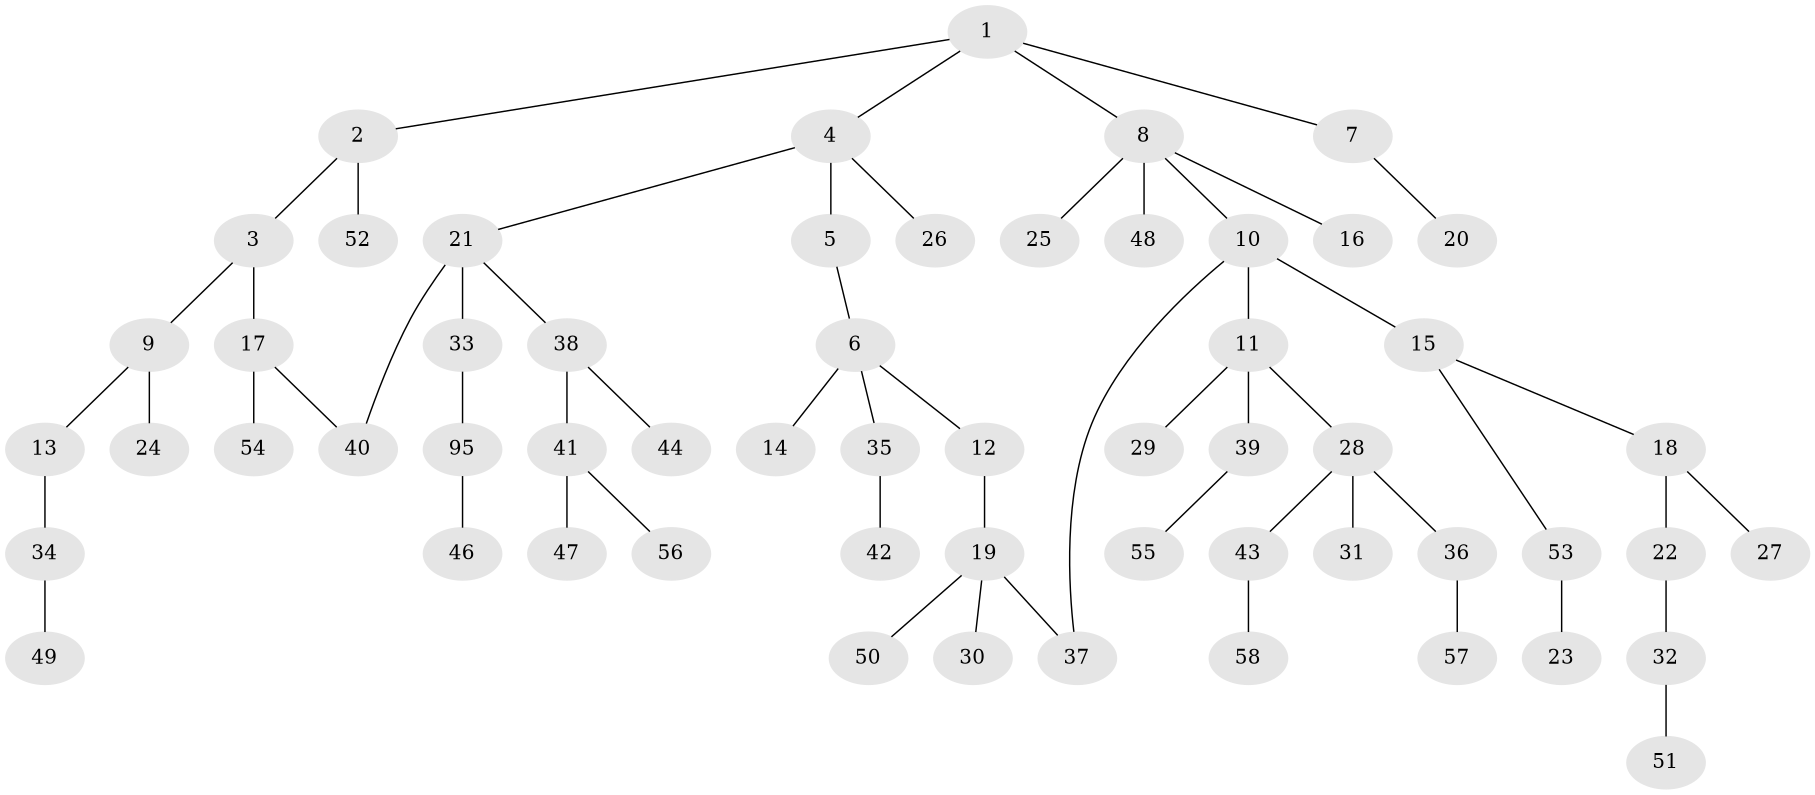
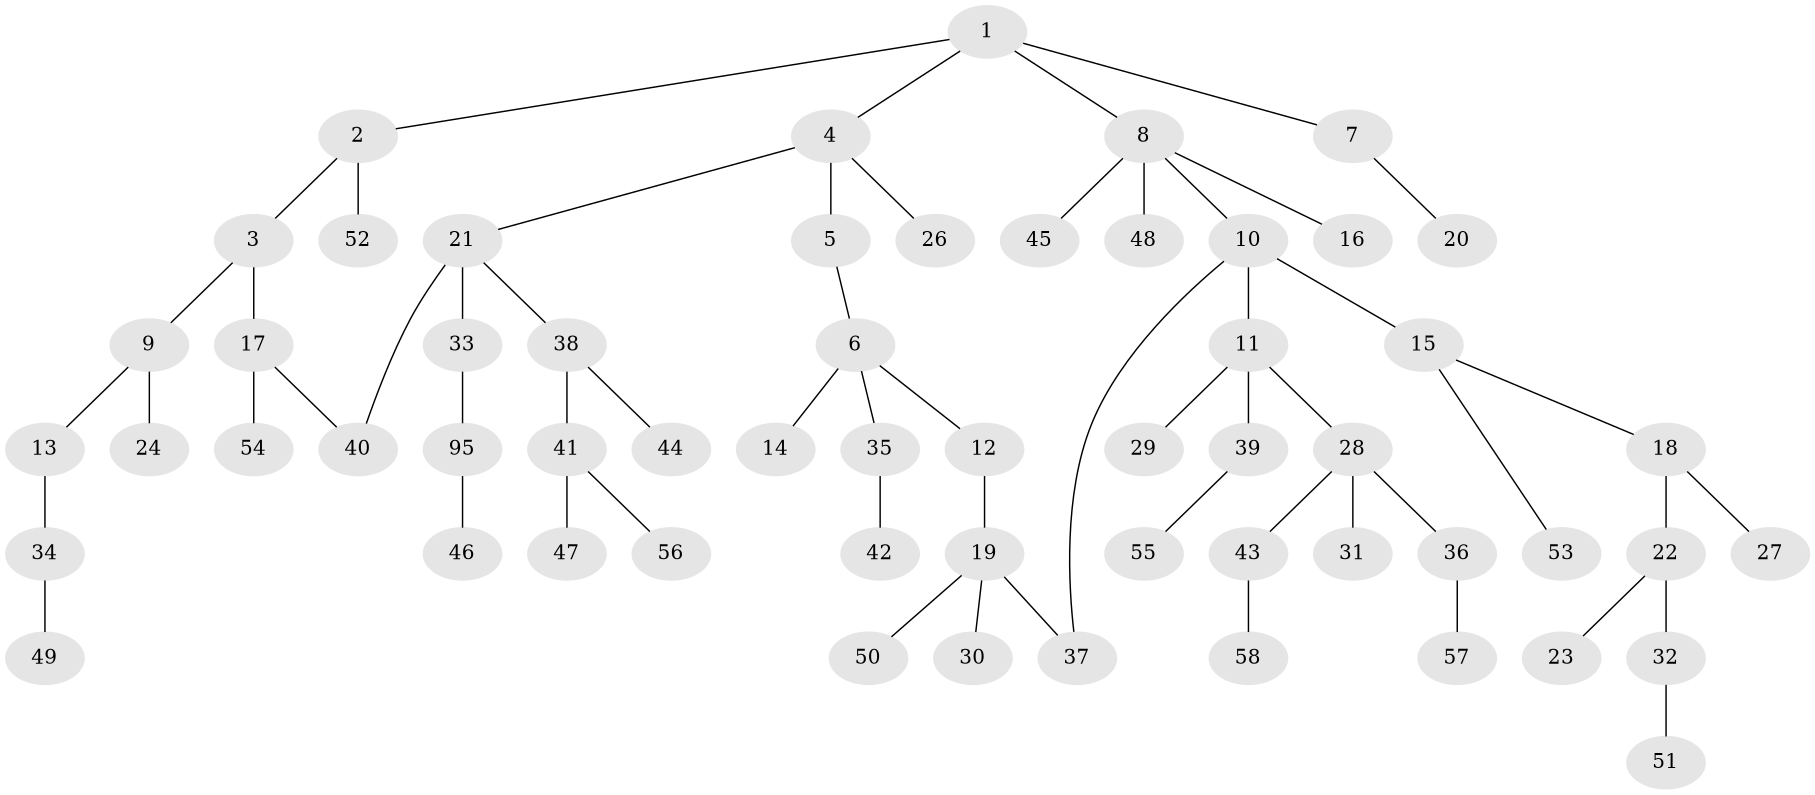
node "25": label "25" -> "45"
edge "53" -- "23": now "22" -- "23"
